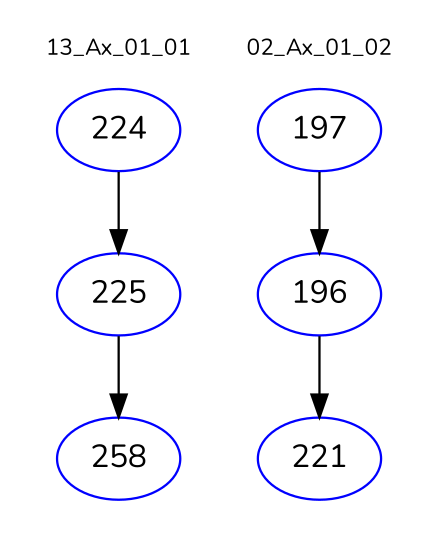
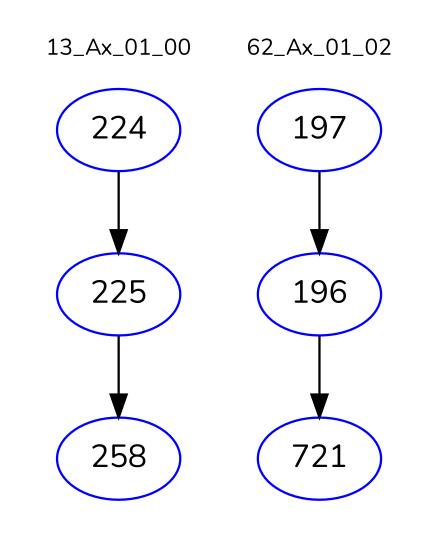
cluster "13_Ax_01_01": label "13_Ax_01_01" -> "13_Ax_01_00"
cluster "02_Ax_01_02": label "02_Ax_01_02" -> "62_Ax_01_02"
node "221": label "221" -> "721"
